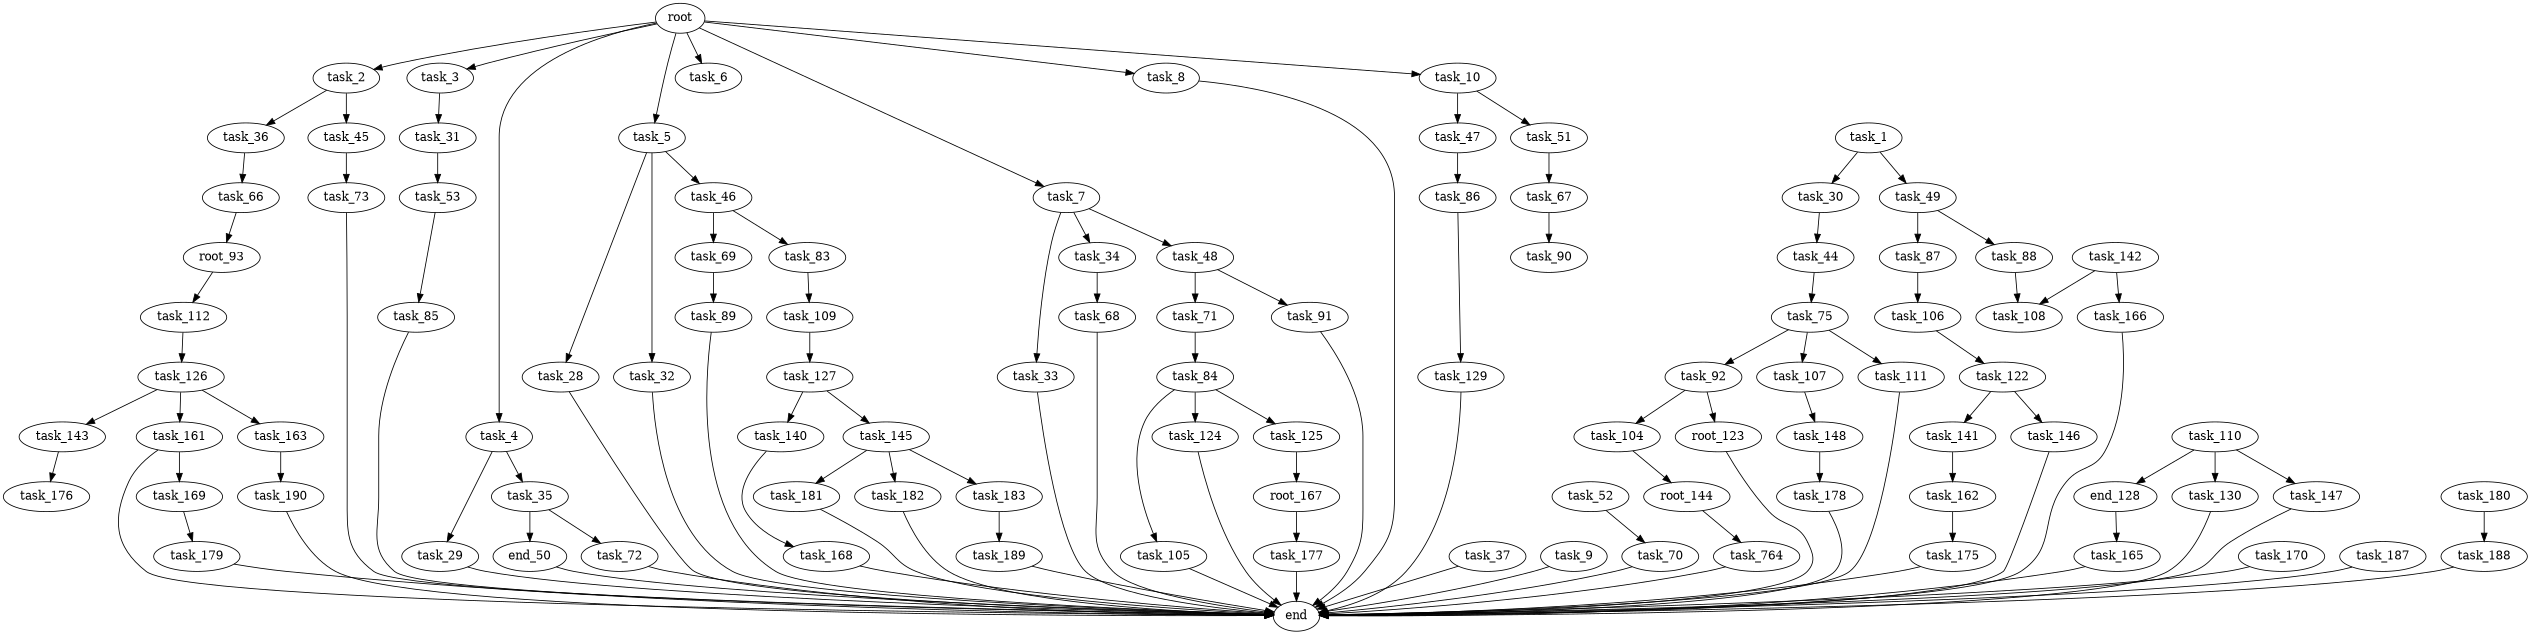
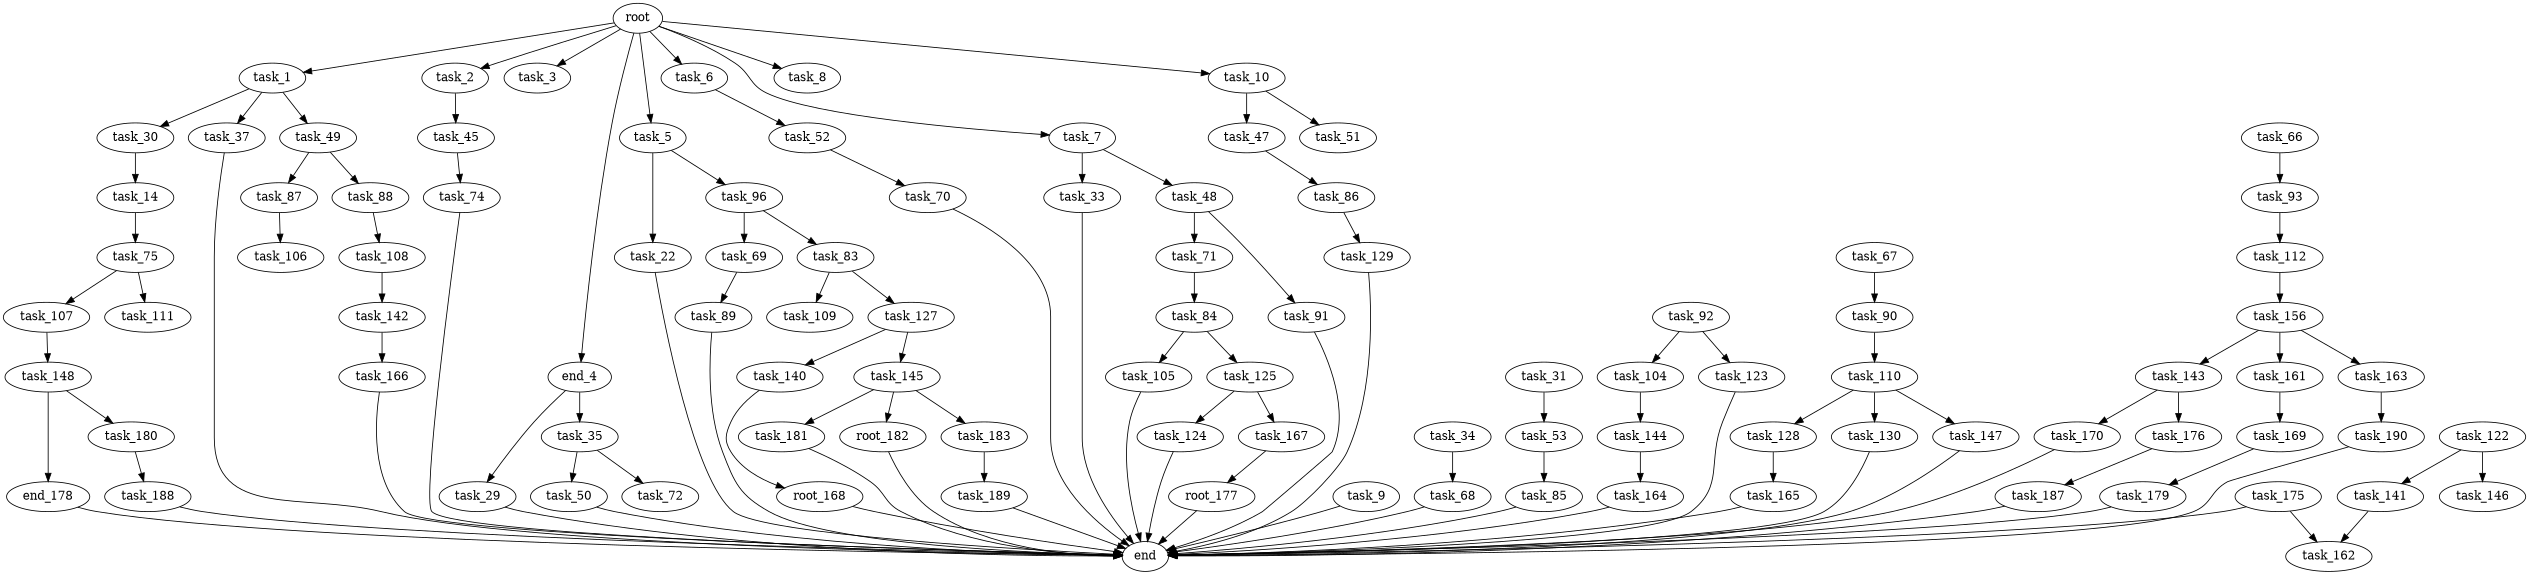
edge "root" -> "task_1": added
edge "task_1" -> "task_37": added
edge "task_3" -> "task_31": removed
edge "task_6" -> "task_52": added
node "task_36": removed
edge "task_51" -> "task_67": removed
node "task_73": label "task_73" -> "task_74"
node "task_46": label "task_46" -> "task_96"
edge "task_7" -> "task_34": removed
node "root_93": label "root_93" -> "task_93"
node "task_44": label "task_44" -> "task_14"
edge "task_142" -> "task_108": reversed
edge "task_8" -> "end": removed
edge "task_109" -> "task_127": now "task_83" -> "task_127"
edge "task_90" -> "task_110": added
edge "task_75" -> "task_92": removed
edge "task_106" -> "task_122": removed
node "task_126": label "task_126" -> "task_156"
node "task_28": removed
node "task_32": label "task_32" -> "task_22"
edge "task_84" -> "task_124": now "task_125" -> "task_124"
edge "task_148" -> "task_180": added
edge "task_143" -> "task_170": added
node "task_4": label "task_4" -> "end_4"
node "root_123": label "root_123" -> "task_123"
edge "task_176" -> "task_187": added
node "task_182": label "task_182" -> "root_182"
node "root_167": label "root_167" -> "task_167"
node "root_144": label "root_144" -> "task_144"
node "task_178": label "task_178" -> "end_178"
node "end_128": label "end_128" -> "task_128"
edge "task_162" -> "task_175": reversed
node "end_50": label "end_50" -> "task_50"
node "task_168": label "task_168" -> "root_168"
node "task_177": label "task_177" -> "root_177"
node "task_764": label "task_764" -> "task_164"
edge "task_111" -> "end": removed
edge "task_161" -> "end": removed
edge "task_72" -> "end": removed
edge "task_146" -> "end": removed
